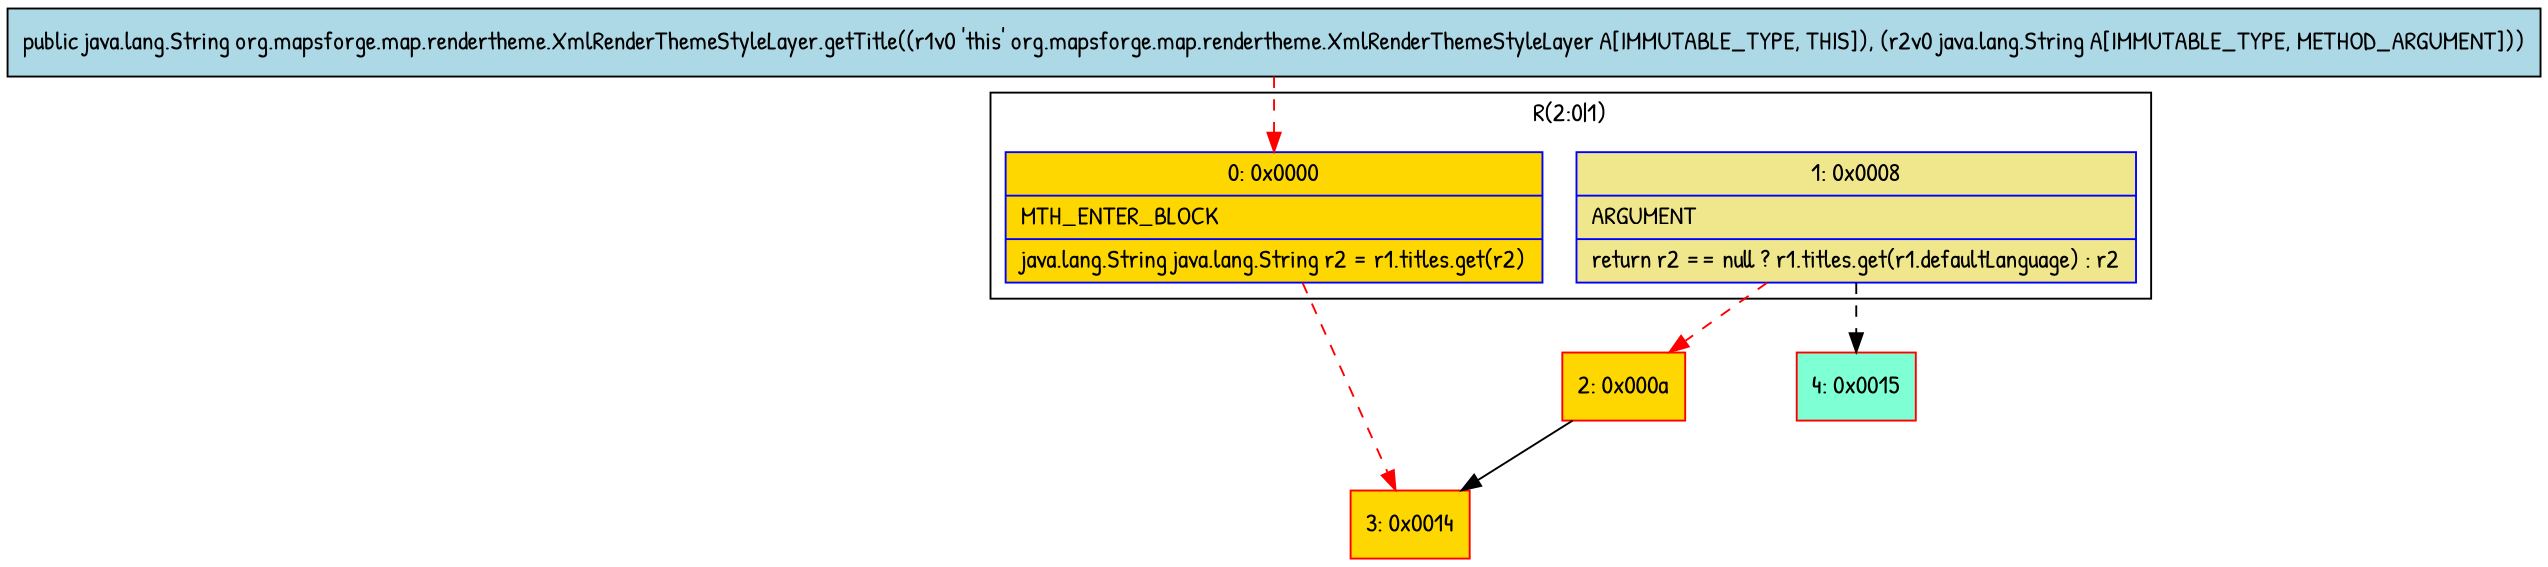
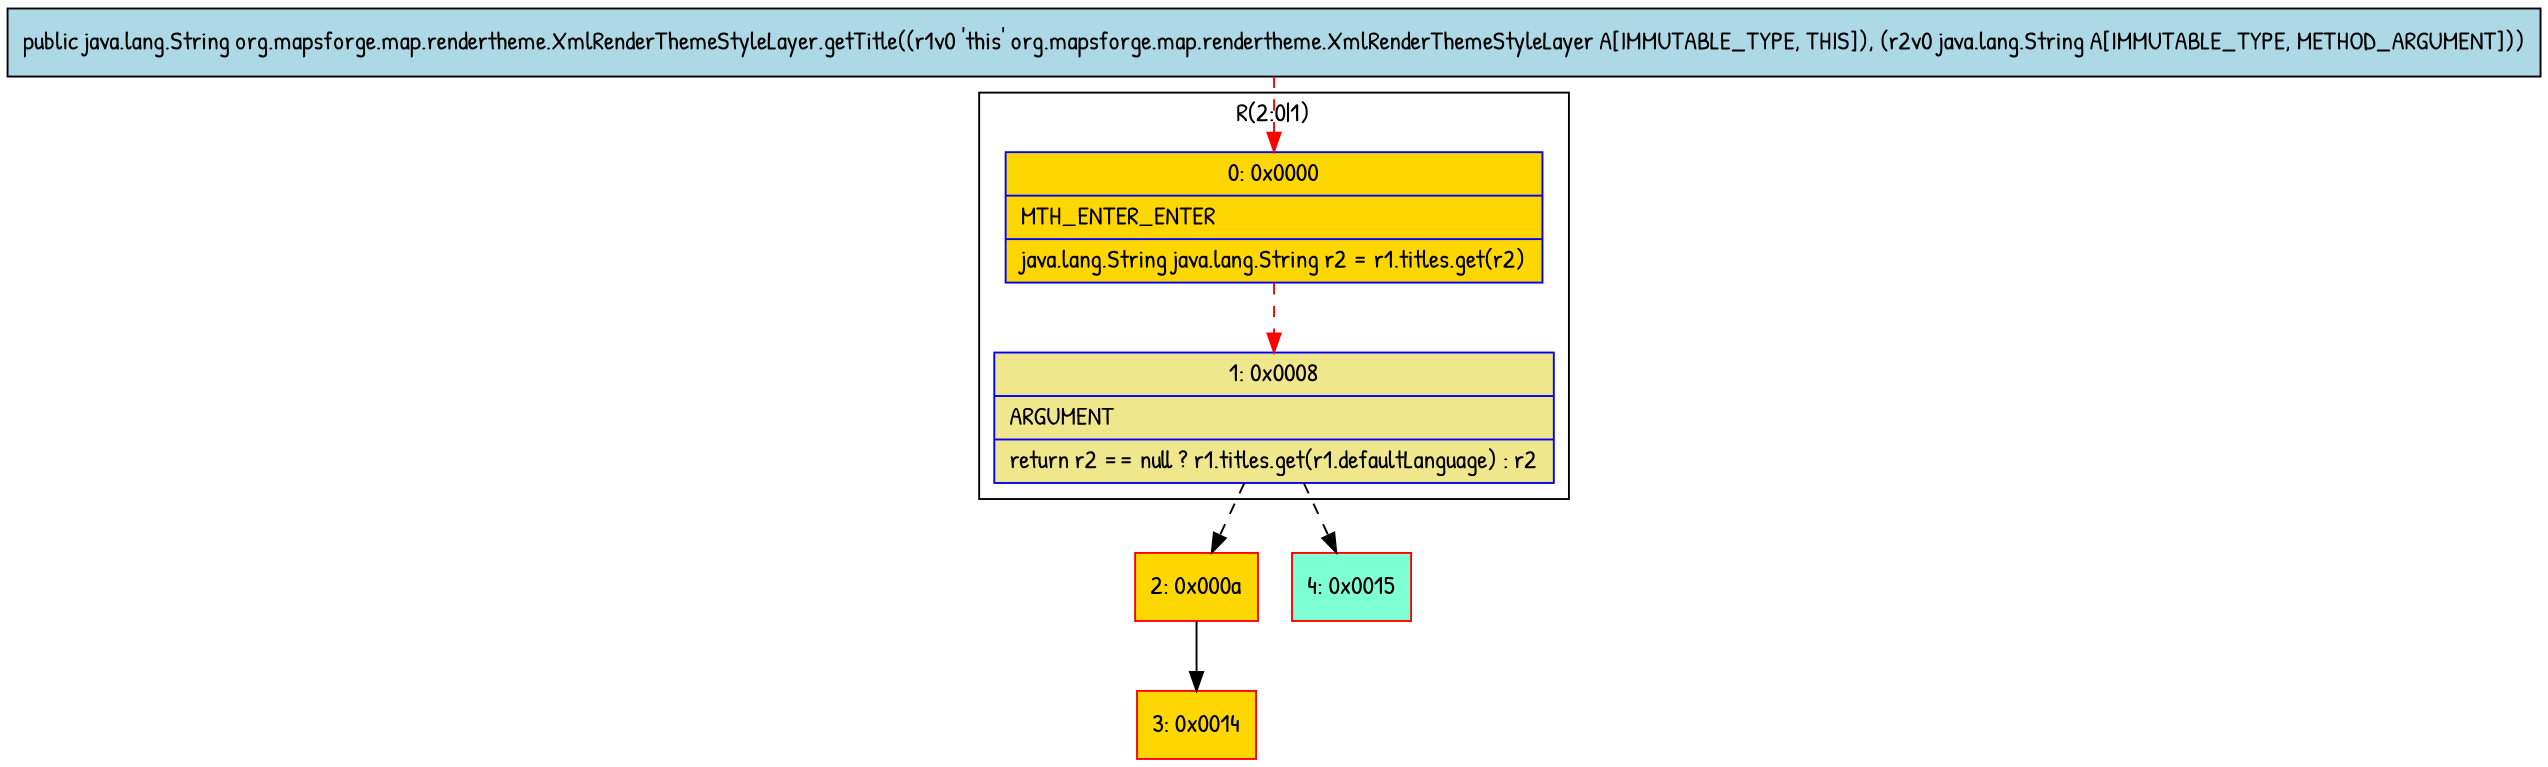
node "0: 0x0000": text "MTH_ENTER_BLOCK" -> "MTH_ENTER_ENTER"
edge "1: 0x0008" -> "2: 0x000a": color red -> black
edge "0: 0x0000" -> "3: 0x0014": now "0: 0x0000" -> "1: 0x0008"
